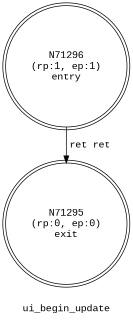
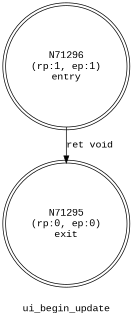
edge "N71296 (rp:1, ep:1) entry" -> "N71295 (rp:0, ep:0) exit": label "ret ret" -> "ret void"
